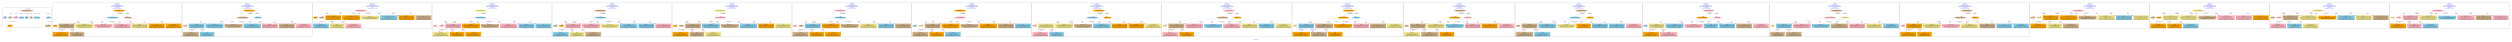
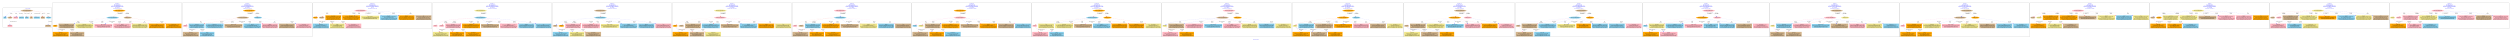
node "ObjectID": added
node "Alpha Sort": fillcolor orange -> lightpink
